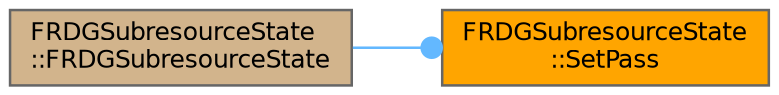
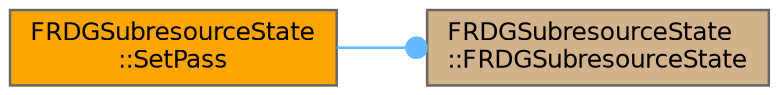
edge "FRDGSubresourceState ::FRDGSubresourceState" -> "FRDGSubresourceState ::SetPass": reversed
